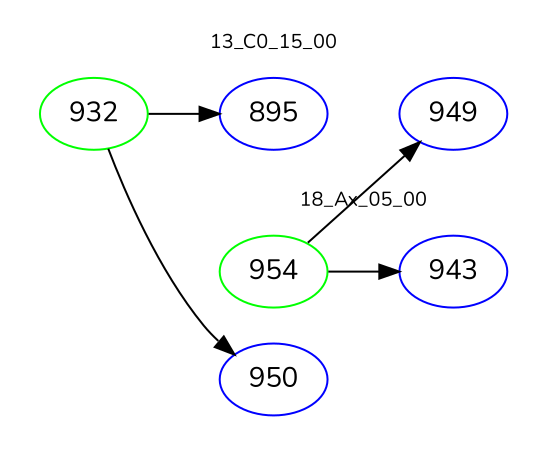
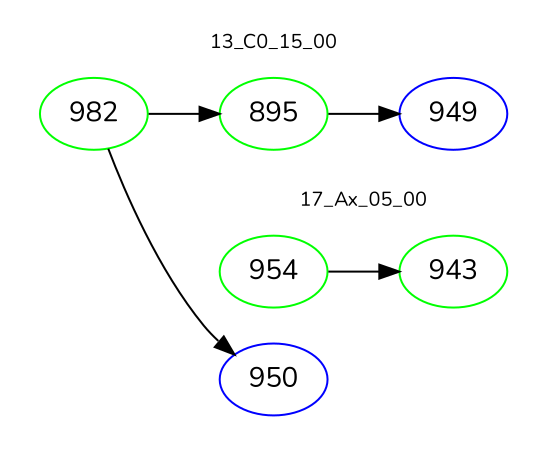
node "932": label "932" -> "982"
node "895": color blue -> green
edge "954" -> "949": now "895" -> "949"
cluster "18_Ax_05_00": label "18_Ax_05_00" -> "17_Ax_05_00"
node "943": color blue -> green
